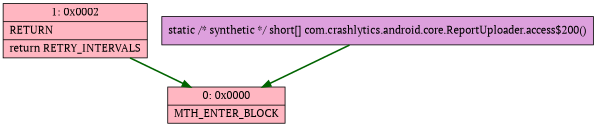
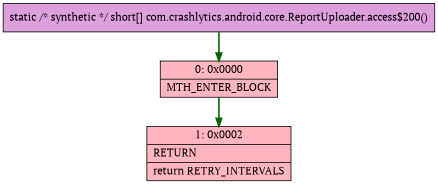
edge "1: 0x0002" -> "0: 0x0000": reversed
